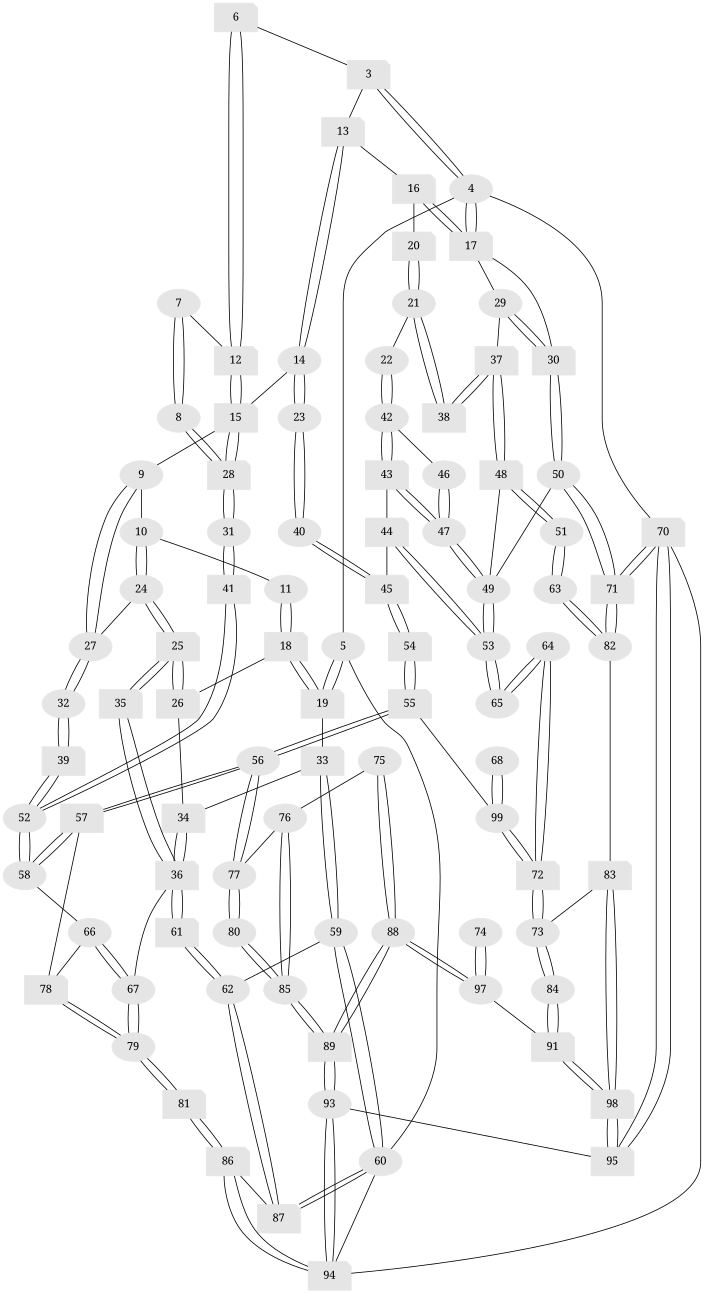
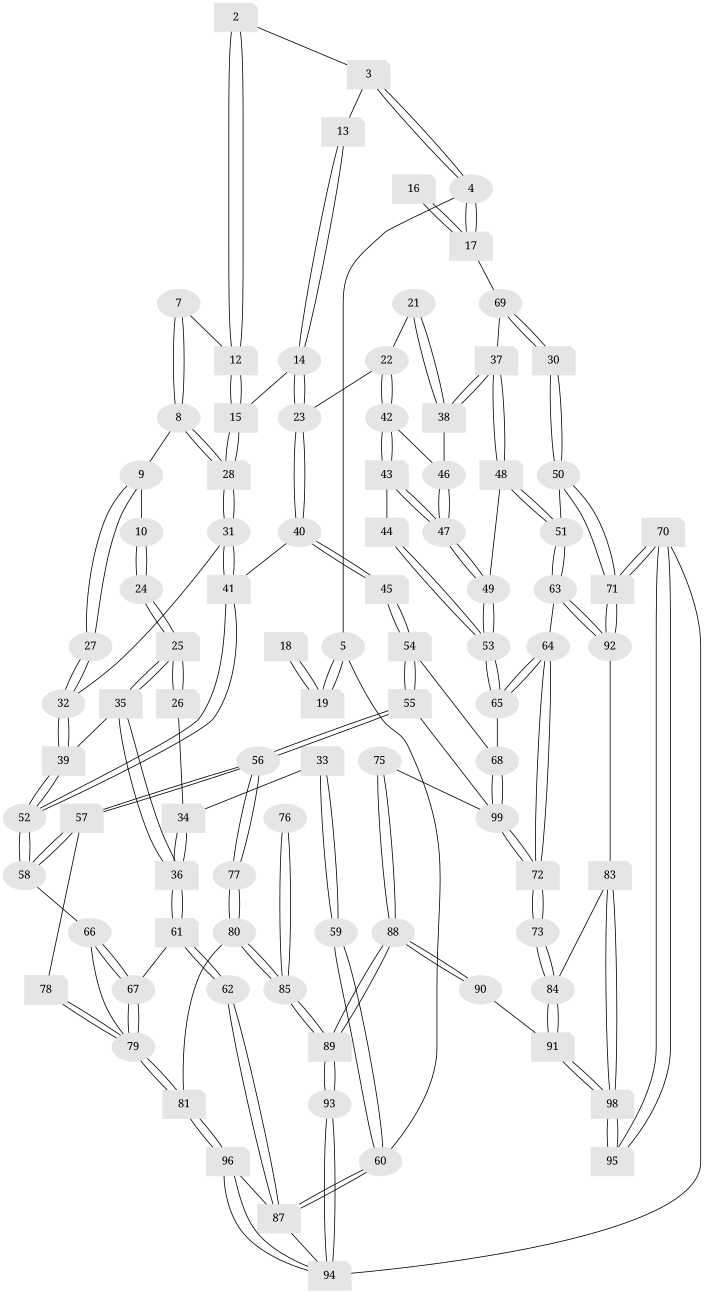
node "6": label "6" -> "2"
edge "13" -- "16": removed
node "20": removed
edge "17" -- "30": removed
node "29": label "29" -> "69"
edge "4" -- "70": removed
edge "22" -- "23": added
edge "38" -- "46": added
edge "15" -- "9": now "8" -- "9"
edge "50" -- "49": now "50" -- "51"
edge "40" -- "41": added
edge "44" -- "45": removed
node "11": removed
edge "24" -- "27": removed
edge "63" -- "64": added
edge "31" -- "32": added
node "82": label "82" -> "92"
edge "18" -- "26": removed
edge "54" -- "68": added
edge "19" -- "33": removed
edge "35" -- "39": added
edge "65" -- "68": added
edge "75" -- "76": now "75" -- "99"
edge "76" -- "77": removed
edge "83" -- "73": now "83" -- "84"
edge "36" -- "67": now "61" -- "67"
node "74": removed
edge "66" -- "78": now "66" -- "79"
edge "59" -- "62": removed
node "97": label "97" -> "90"
edge "80" -- "81": added
edge "93" -- "95": removed
node "86": label "86" -> "96"
edge "60" -- "94": now "87" -- "94"
